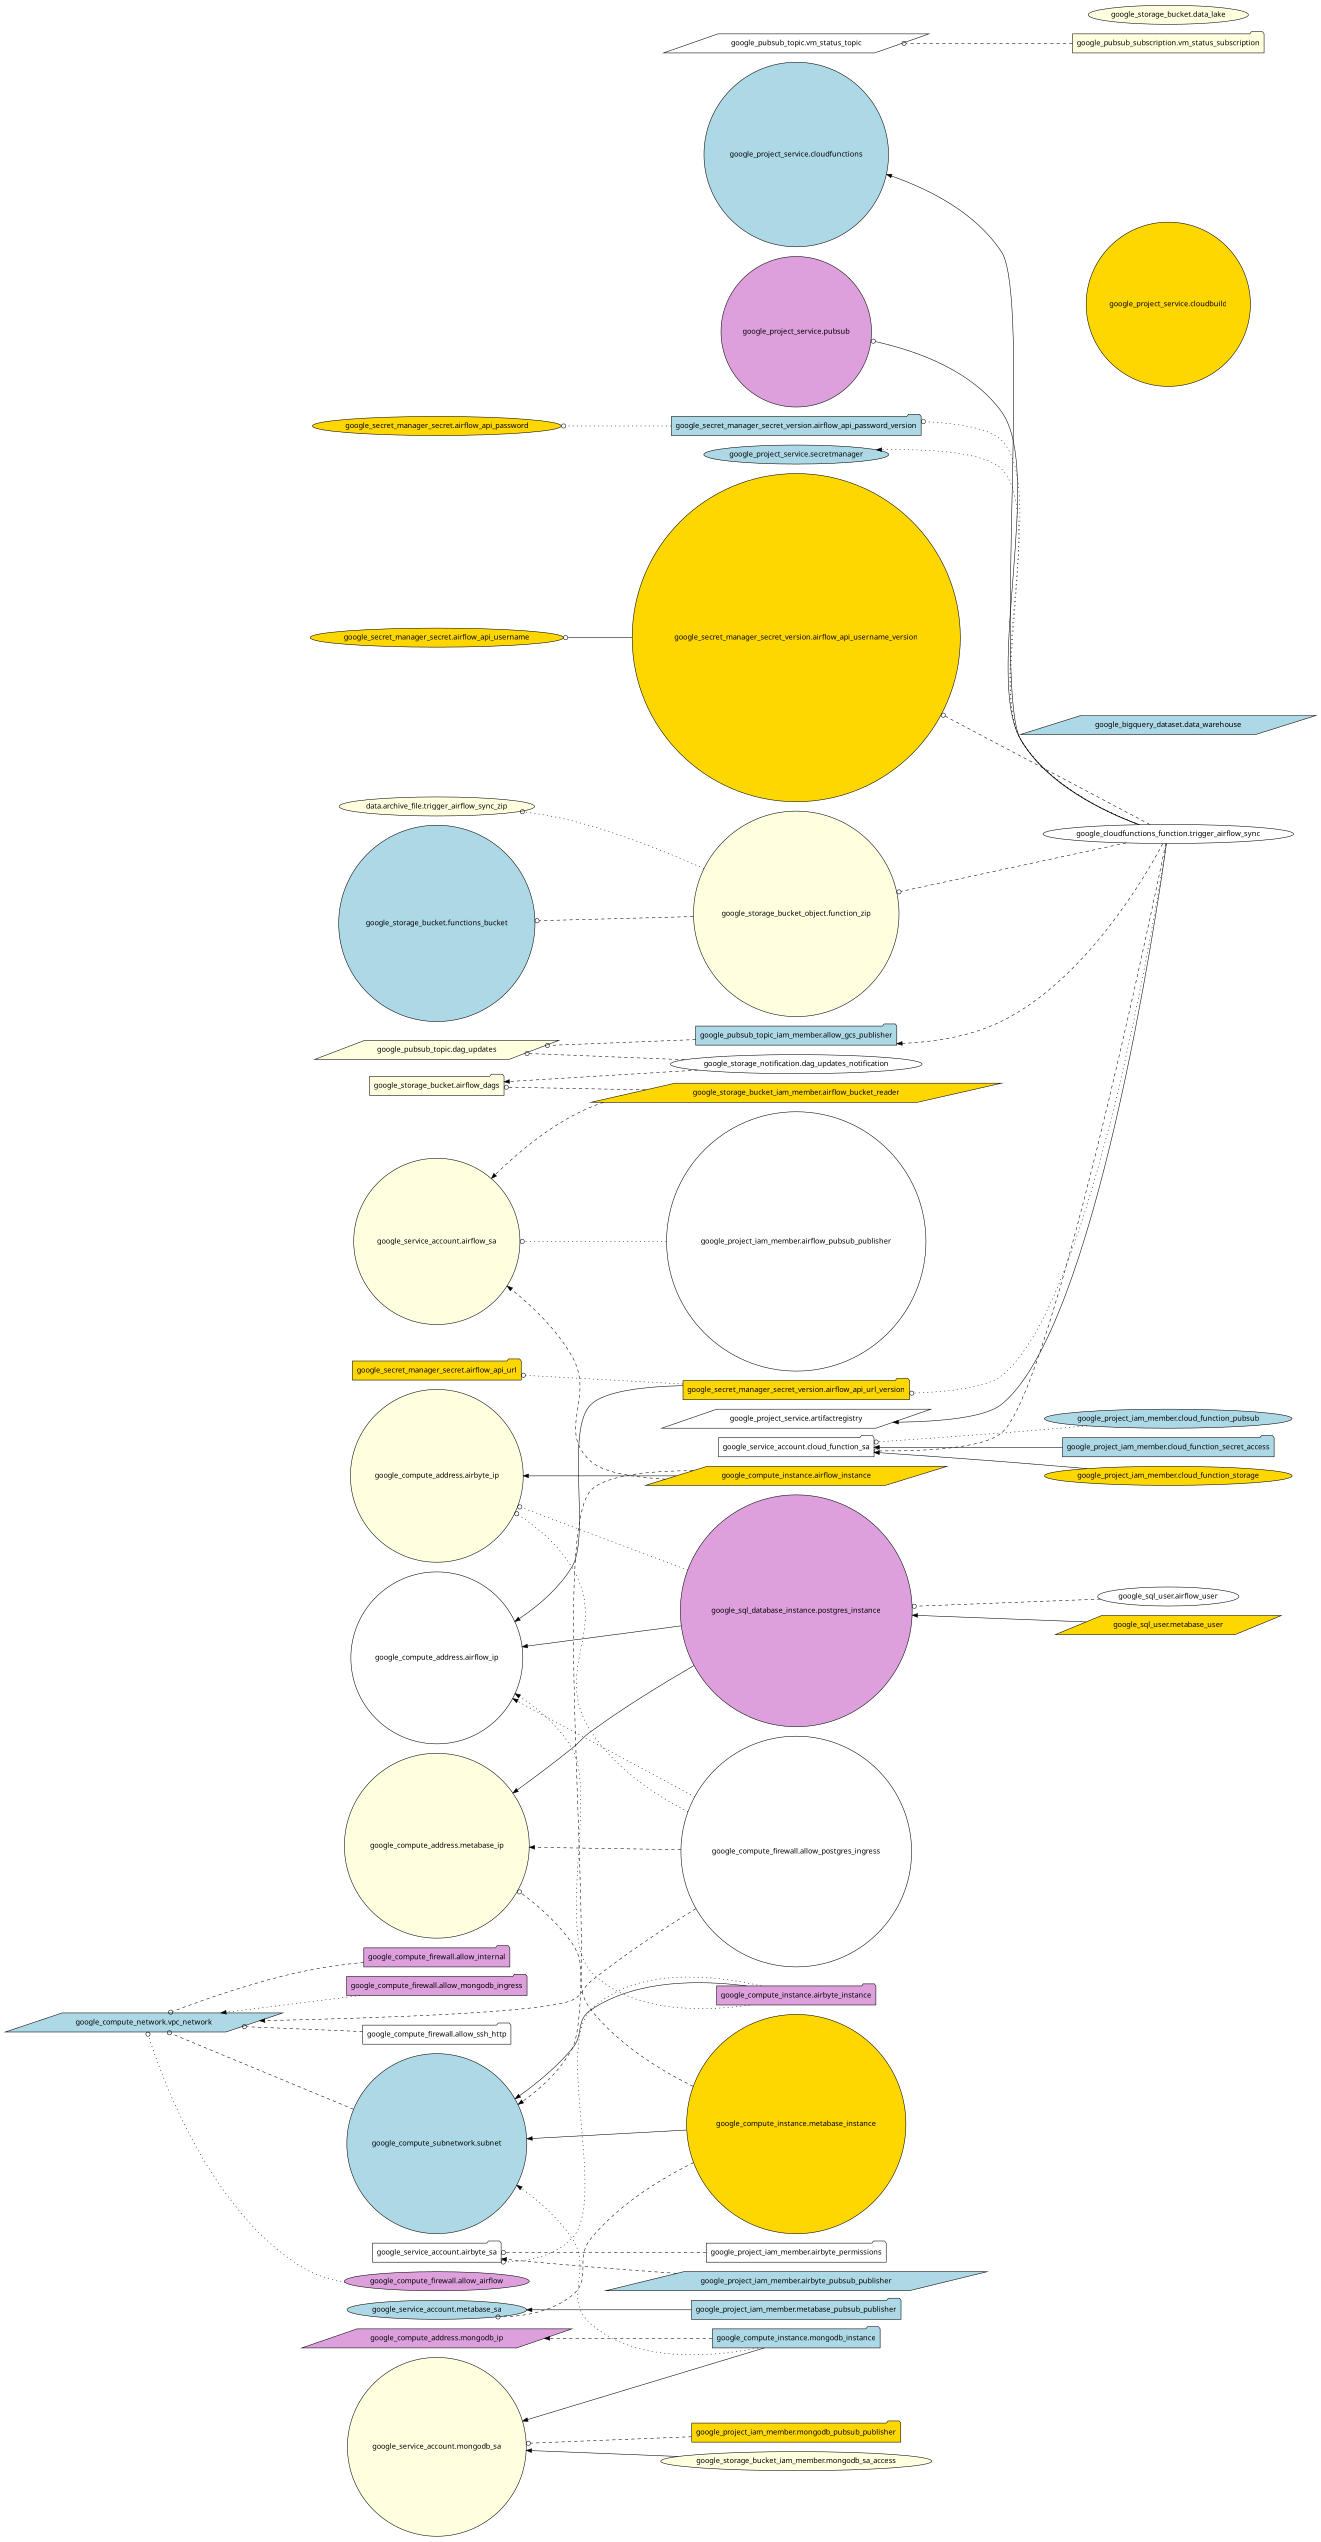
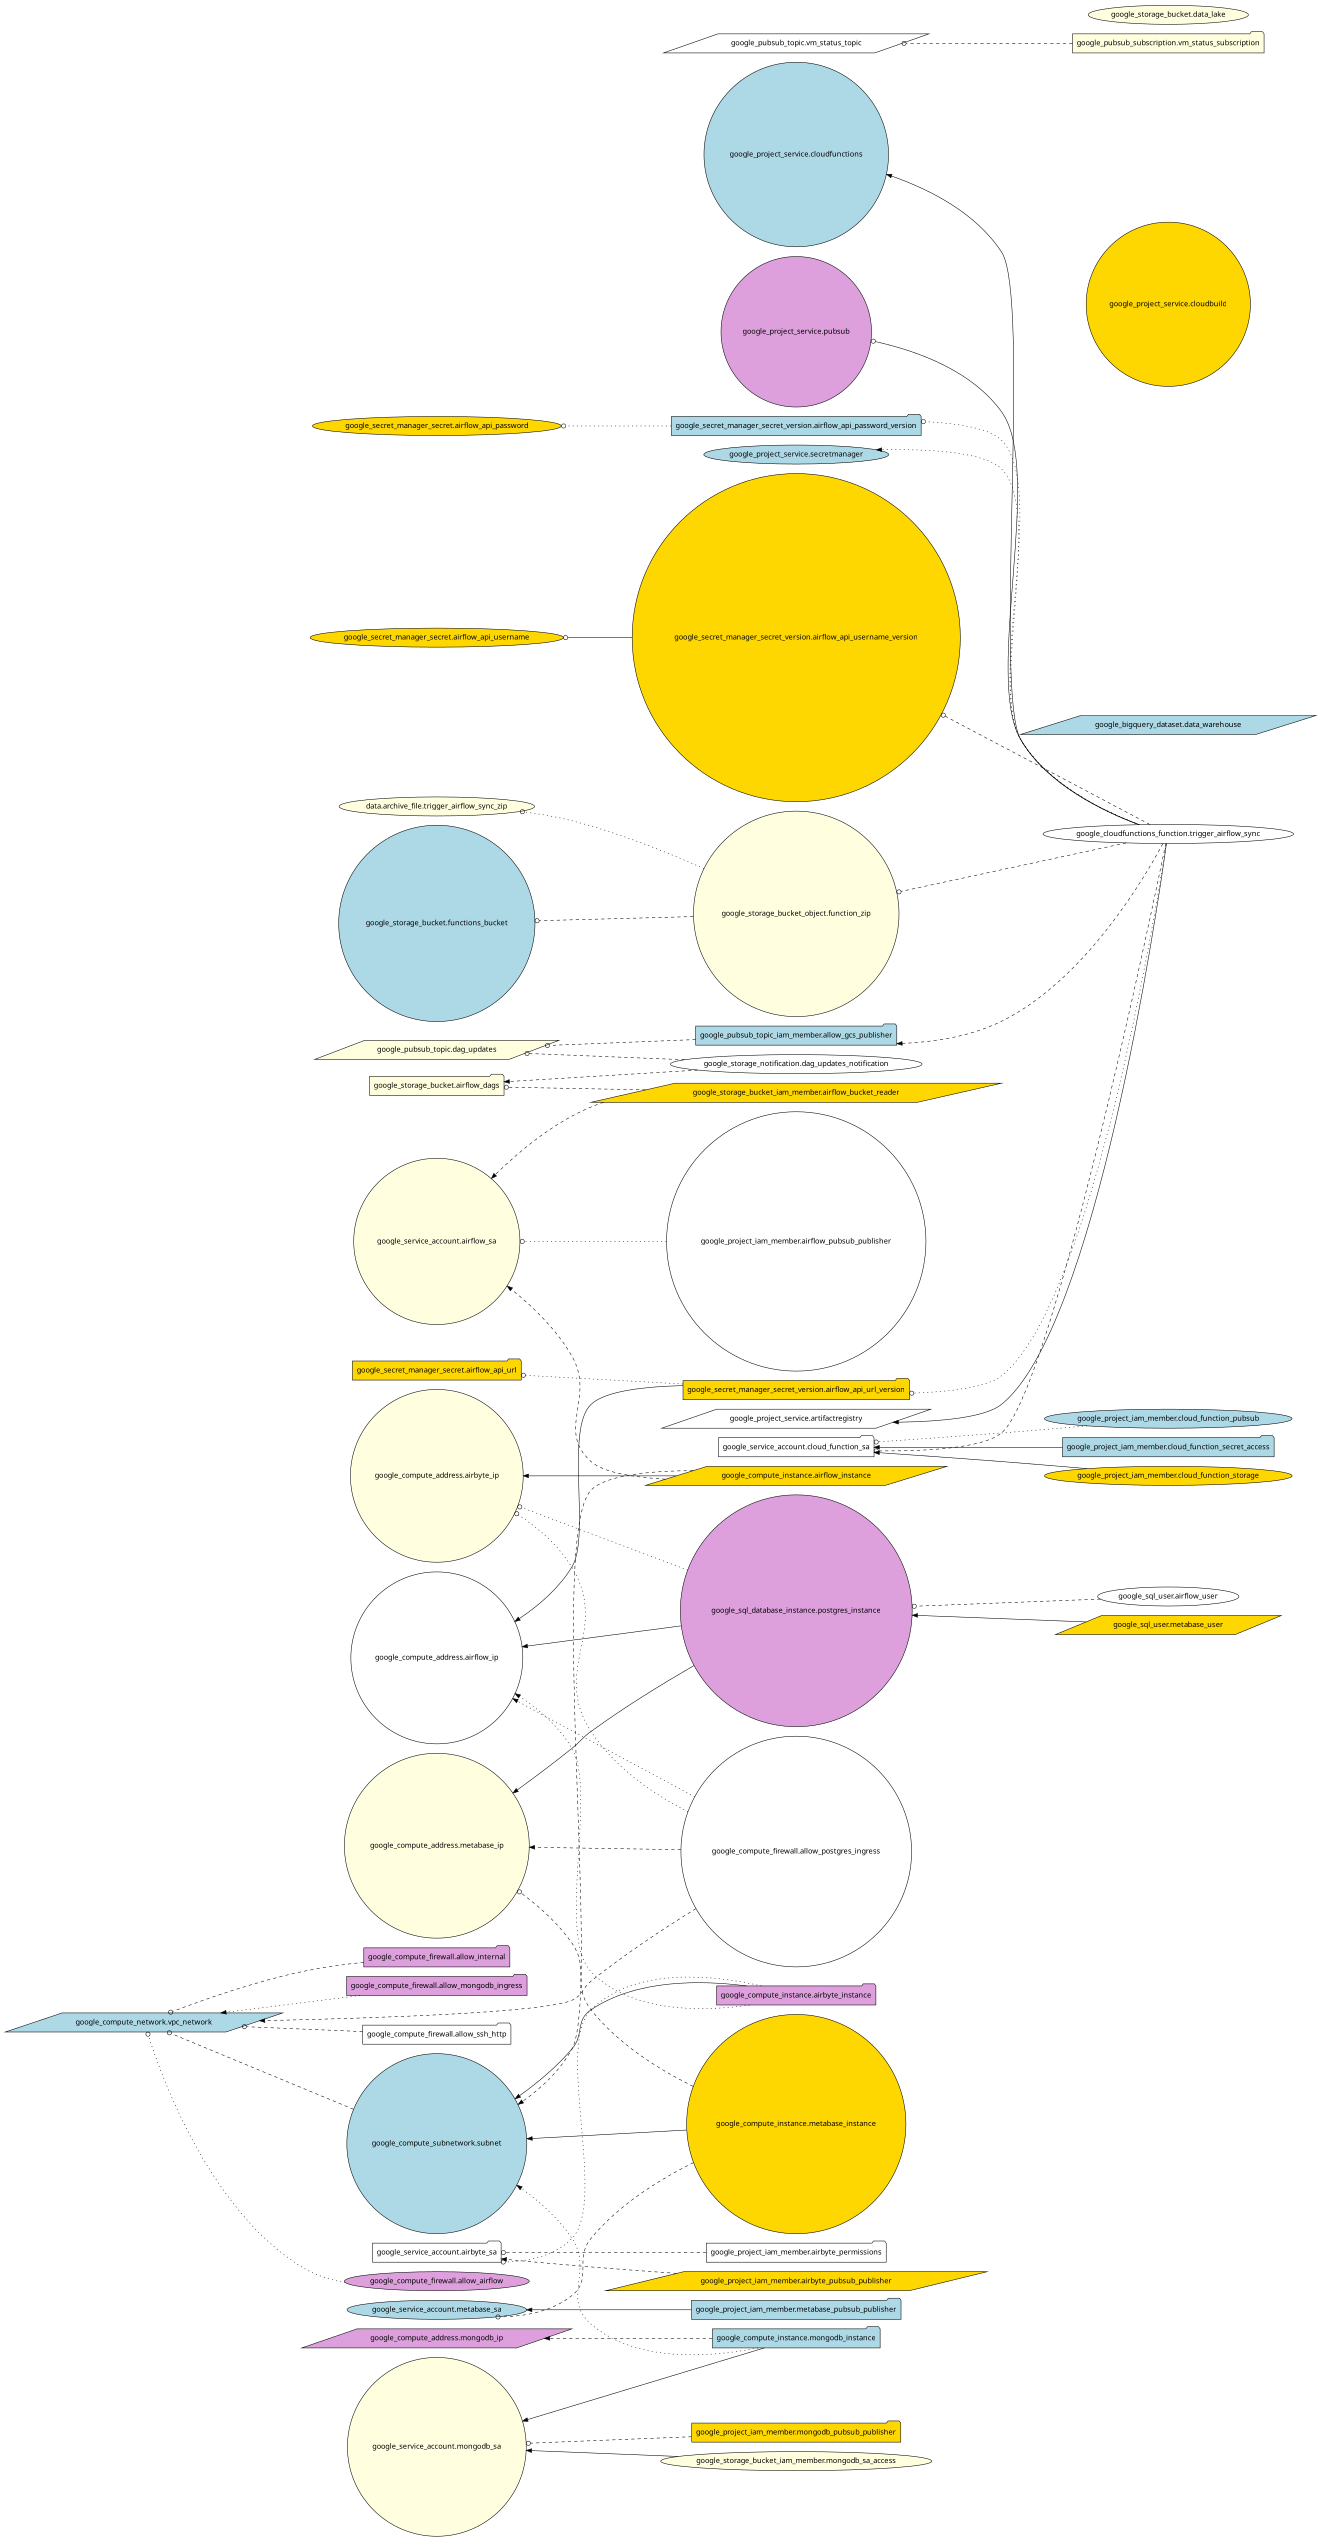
node "google_project_iam_member.airbyte_pubsub_publisher": fillcolor lightblue -> gold
